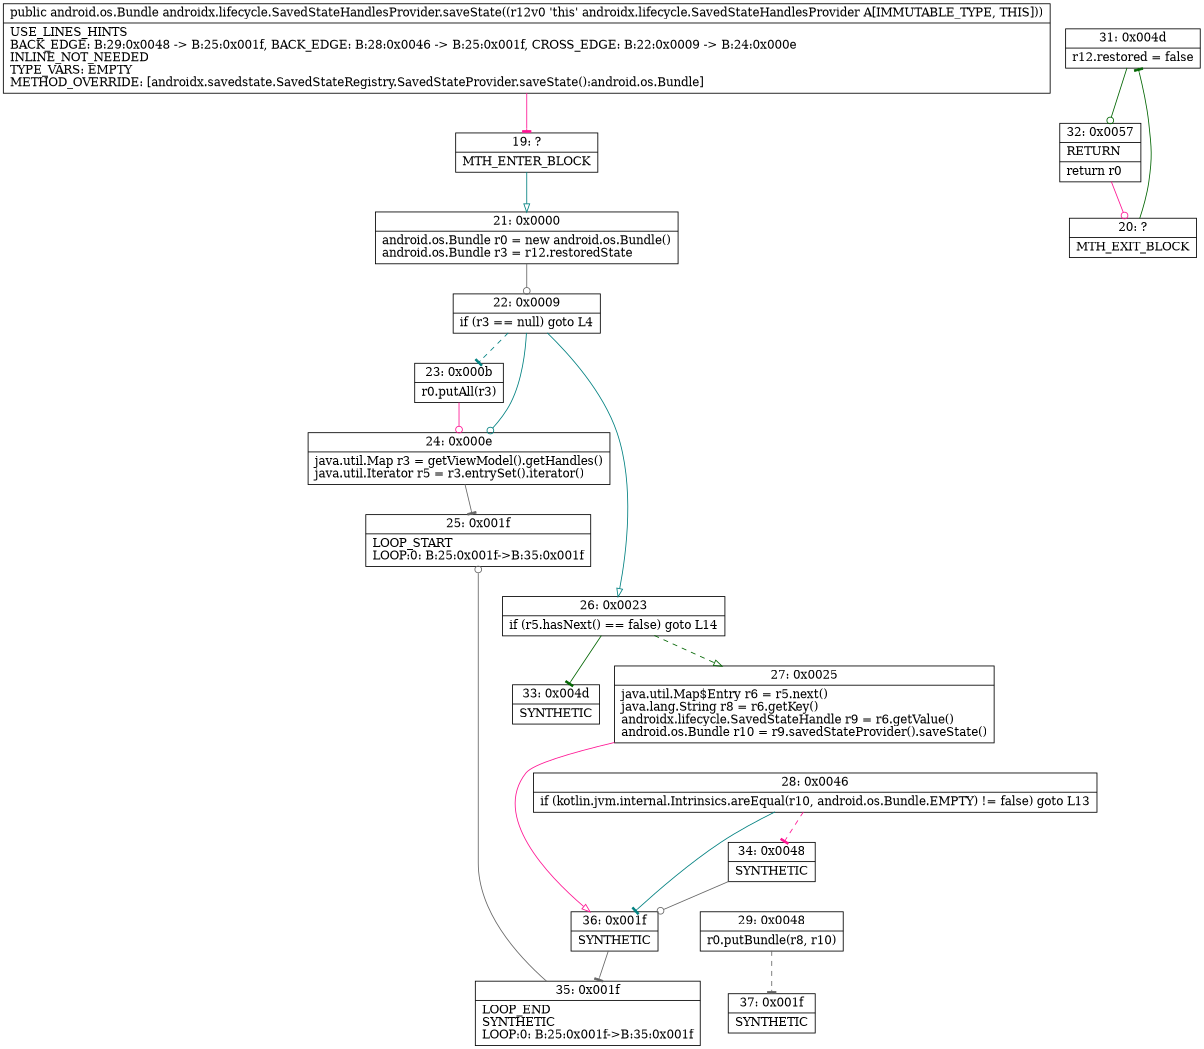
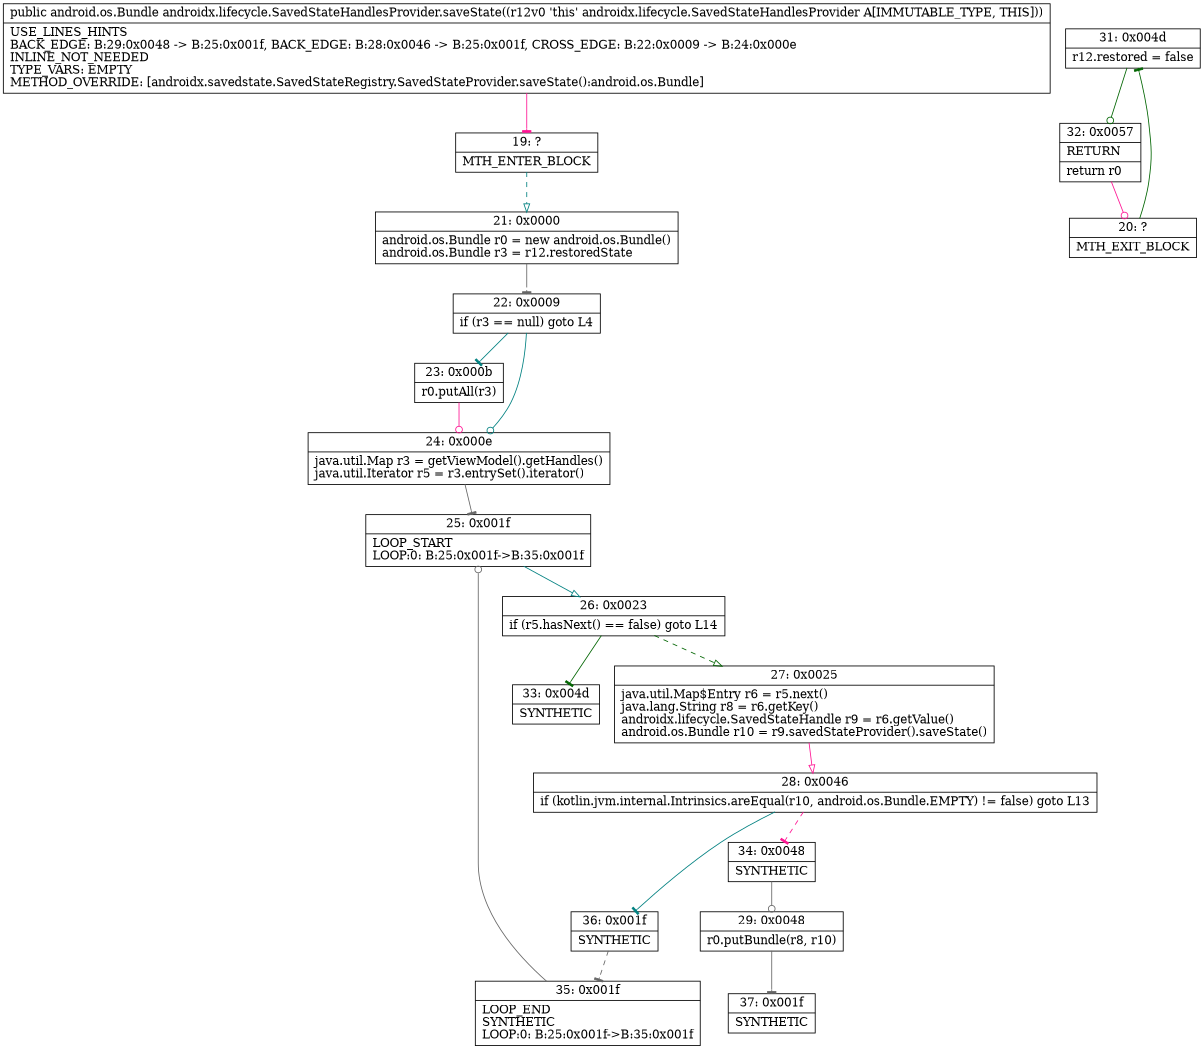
edge "19: ?" -> "21: 0x0000": style solid -> dashed
edge "21: 0x0000" -> "22: 0x0009": arrowhead odot -> tee
edge "22: 0x0009" -> "23: 0x000b": style dashed -> solid
edge "22: 0x0009" -> "26: 0x0023": now "25: 0x001f" -> "26: 0x0023"
edge "27: 0x0025" -> "36: 0x001f": now "27: 0x0025" -> "28: 0x0046"
edge "34: 0x0048" -> "36: 0x001f": now "34: 0x0048" -> "29: 0x0048"
edge "36: 0x001f" -> "35: 0x001f": style solid -> dashed
edge "29: 0x0048" -> "37: 0x001f": style dashed -> solid
